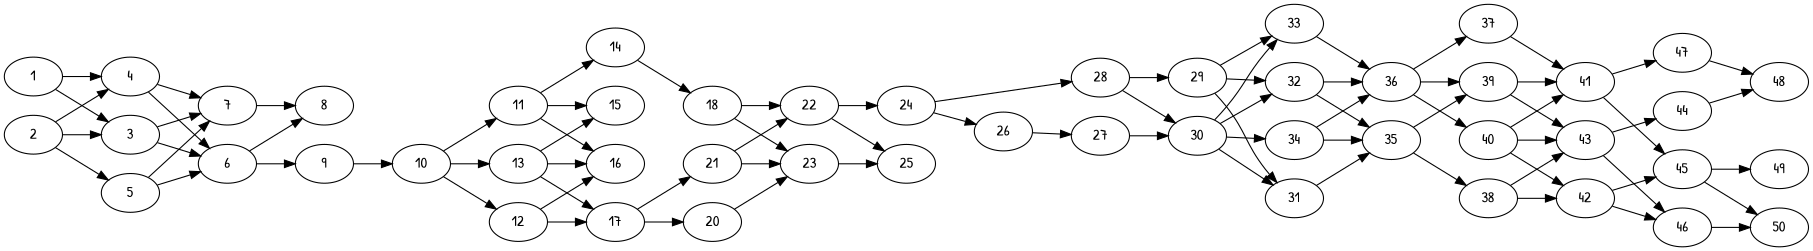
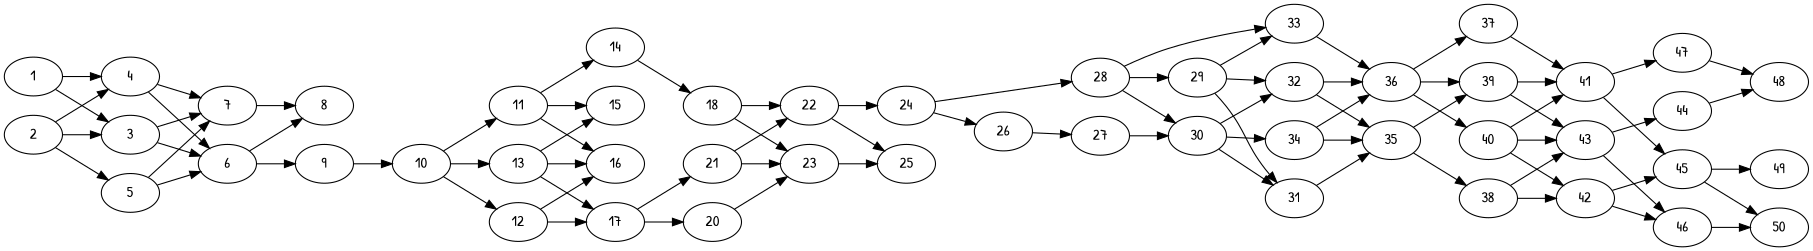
edge "30" -> "33": now "28" -> "33"
